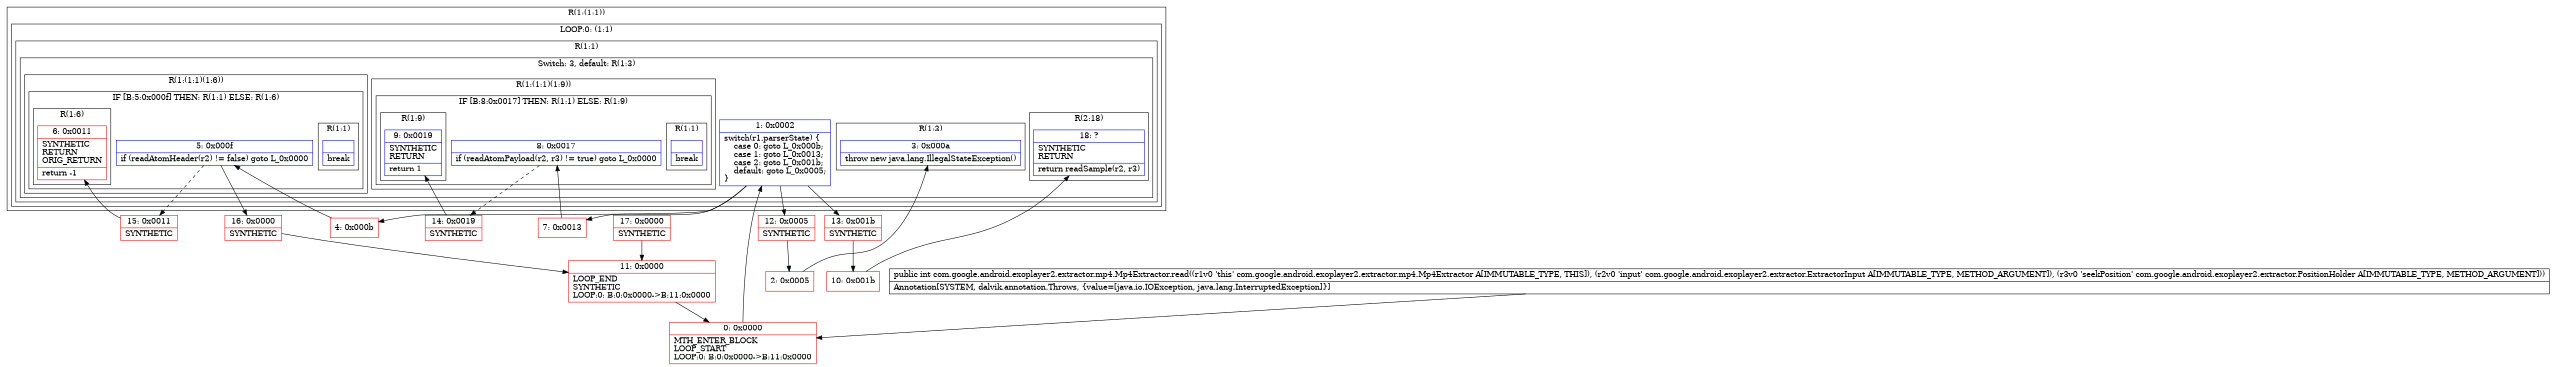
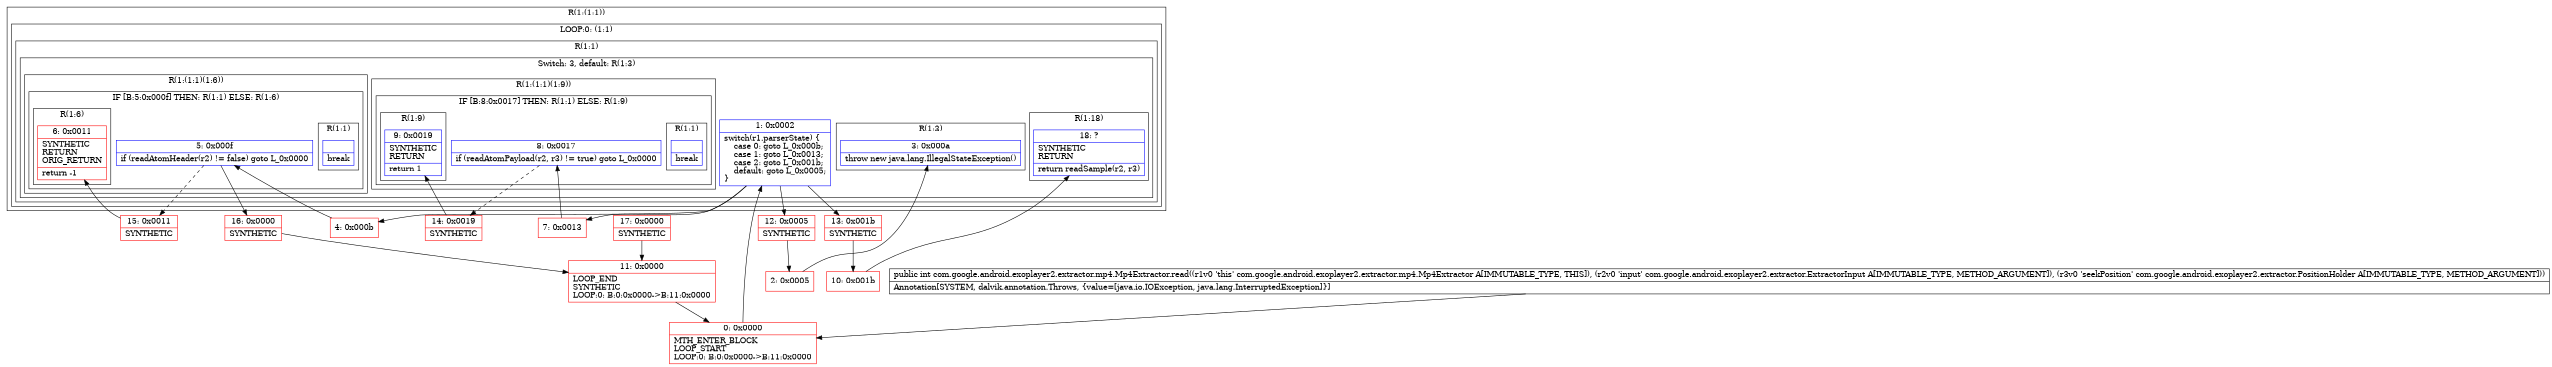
cluster "R(2:18)": label "R(2:18)" -> "R(1:18)"
